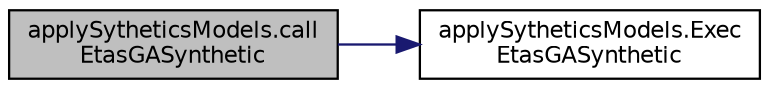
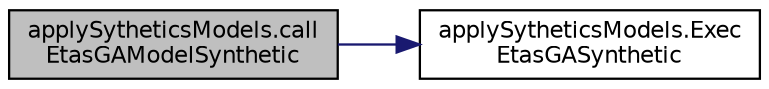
node "applySytheticsModels.call EtasGASynthetic": label "applySytheticsModels.call EtasGASynthetic" -> "applySytheticsModels.call EtasGAModelSynthetic"
